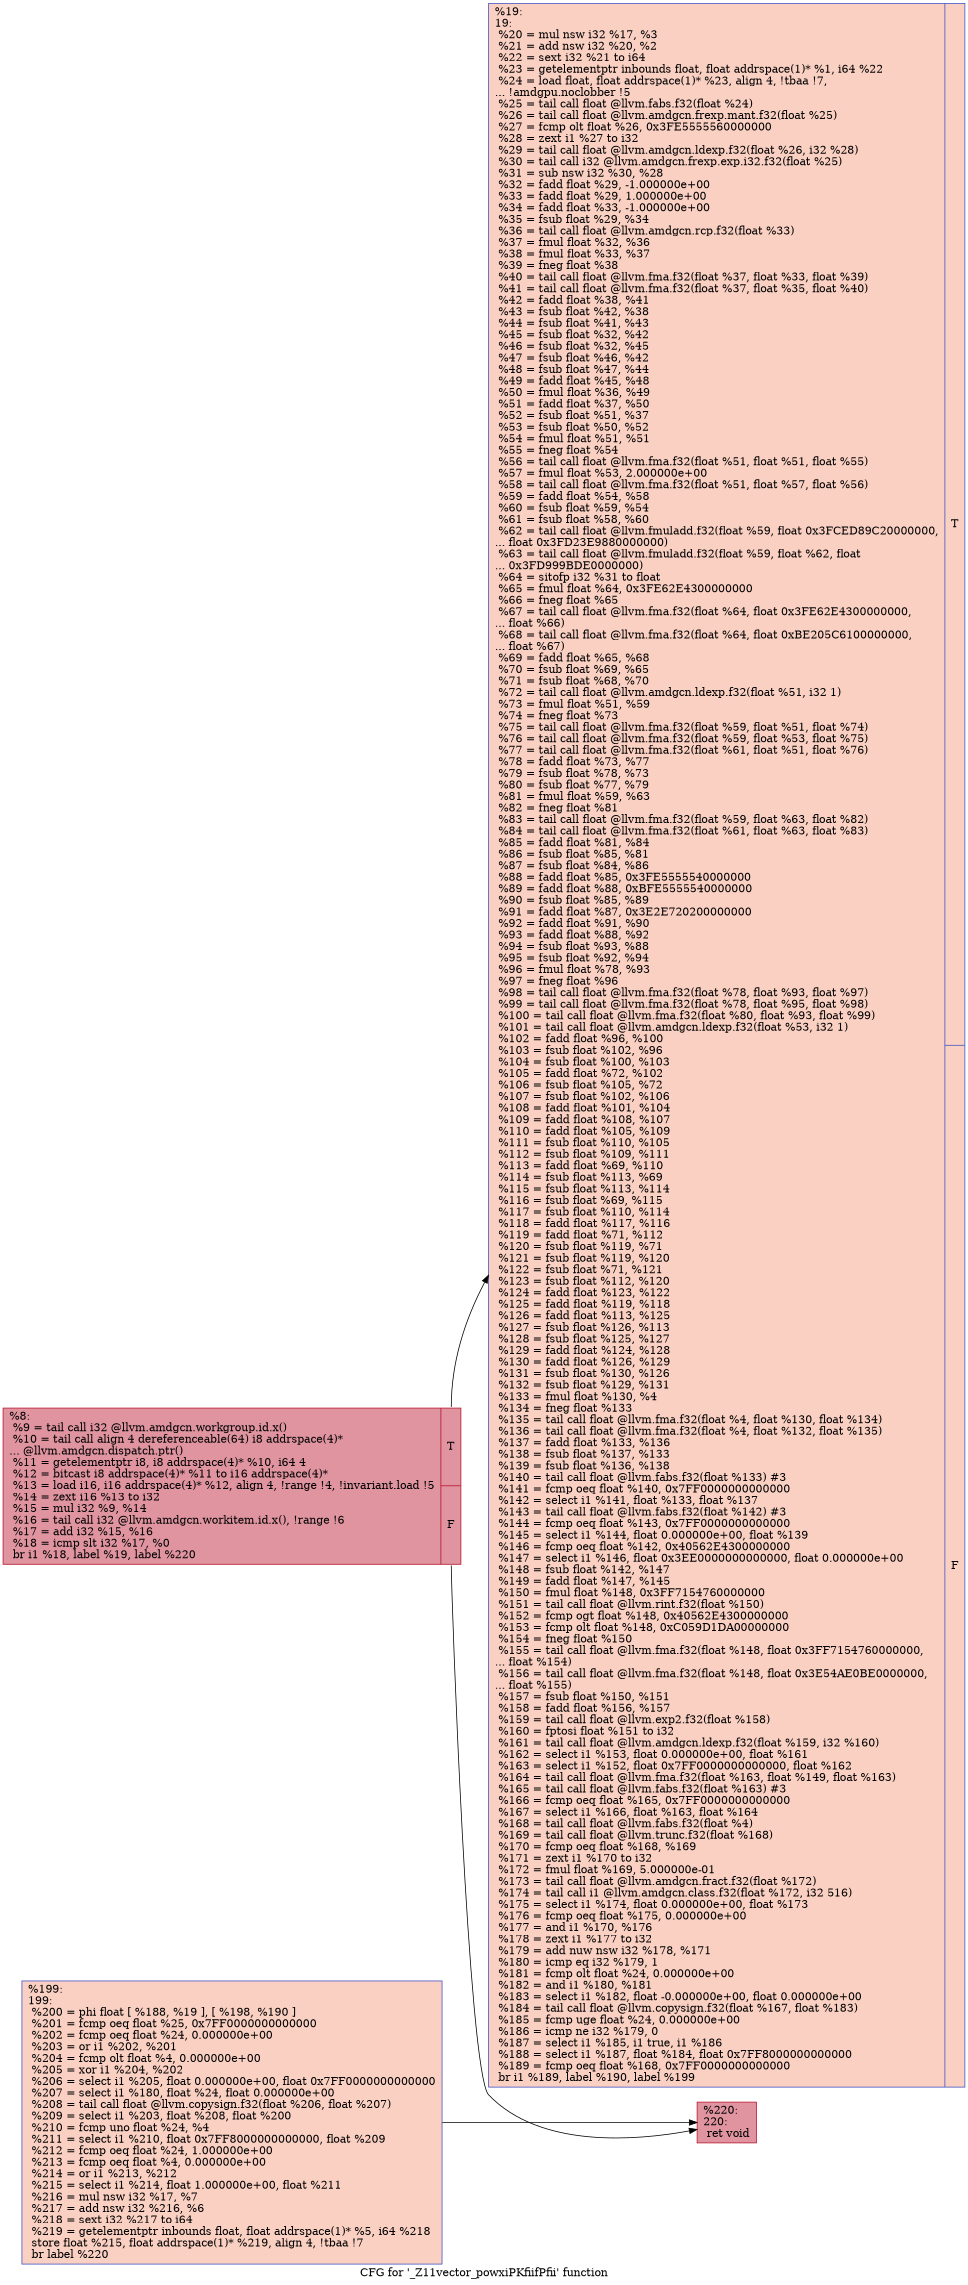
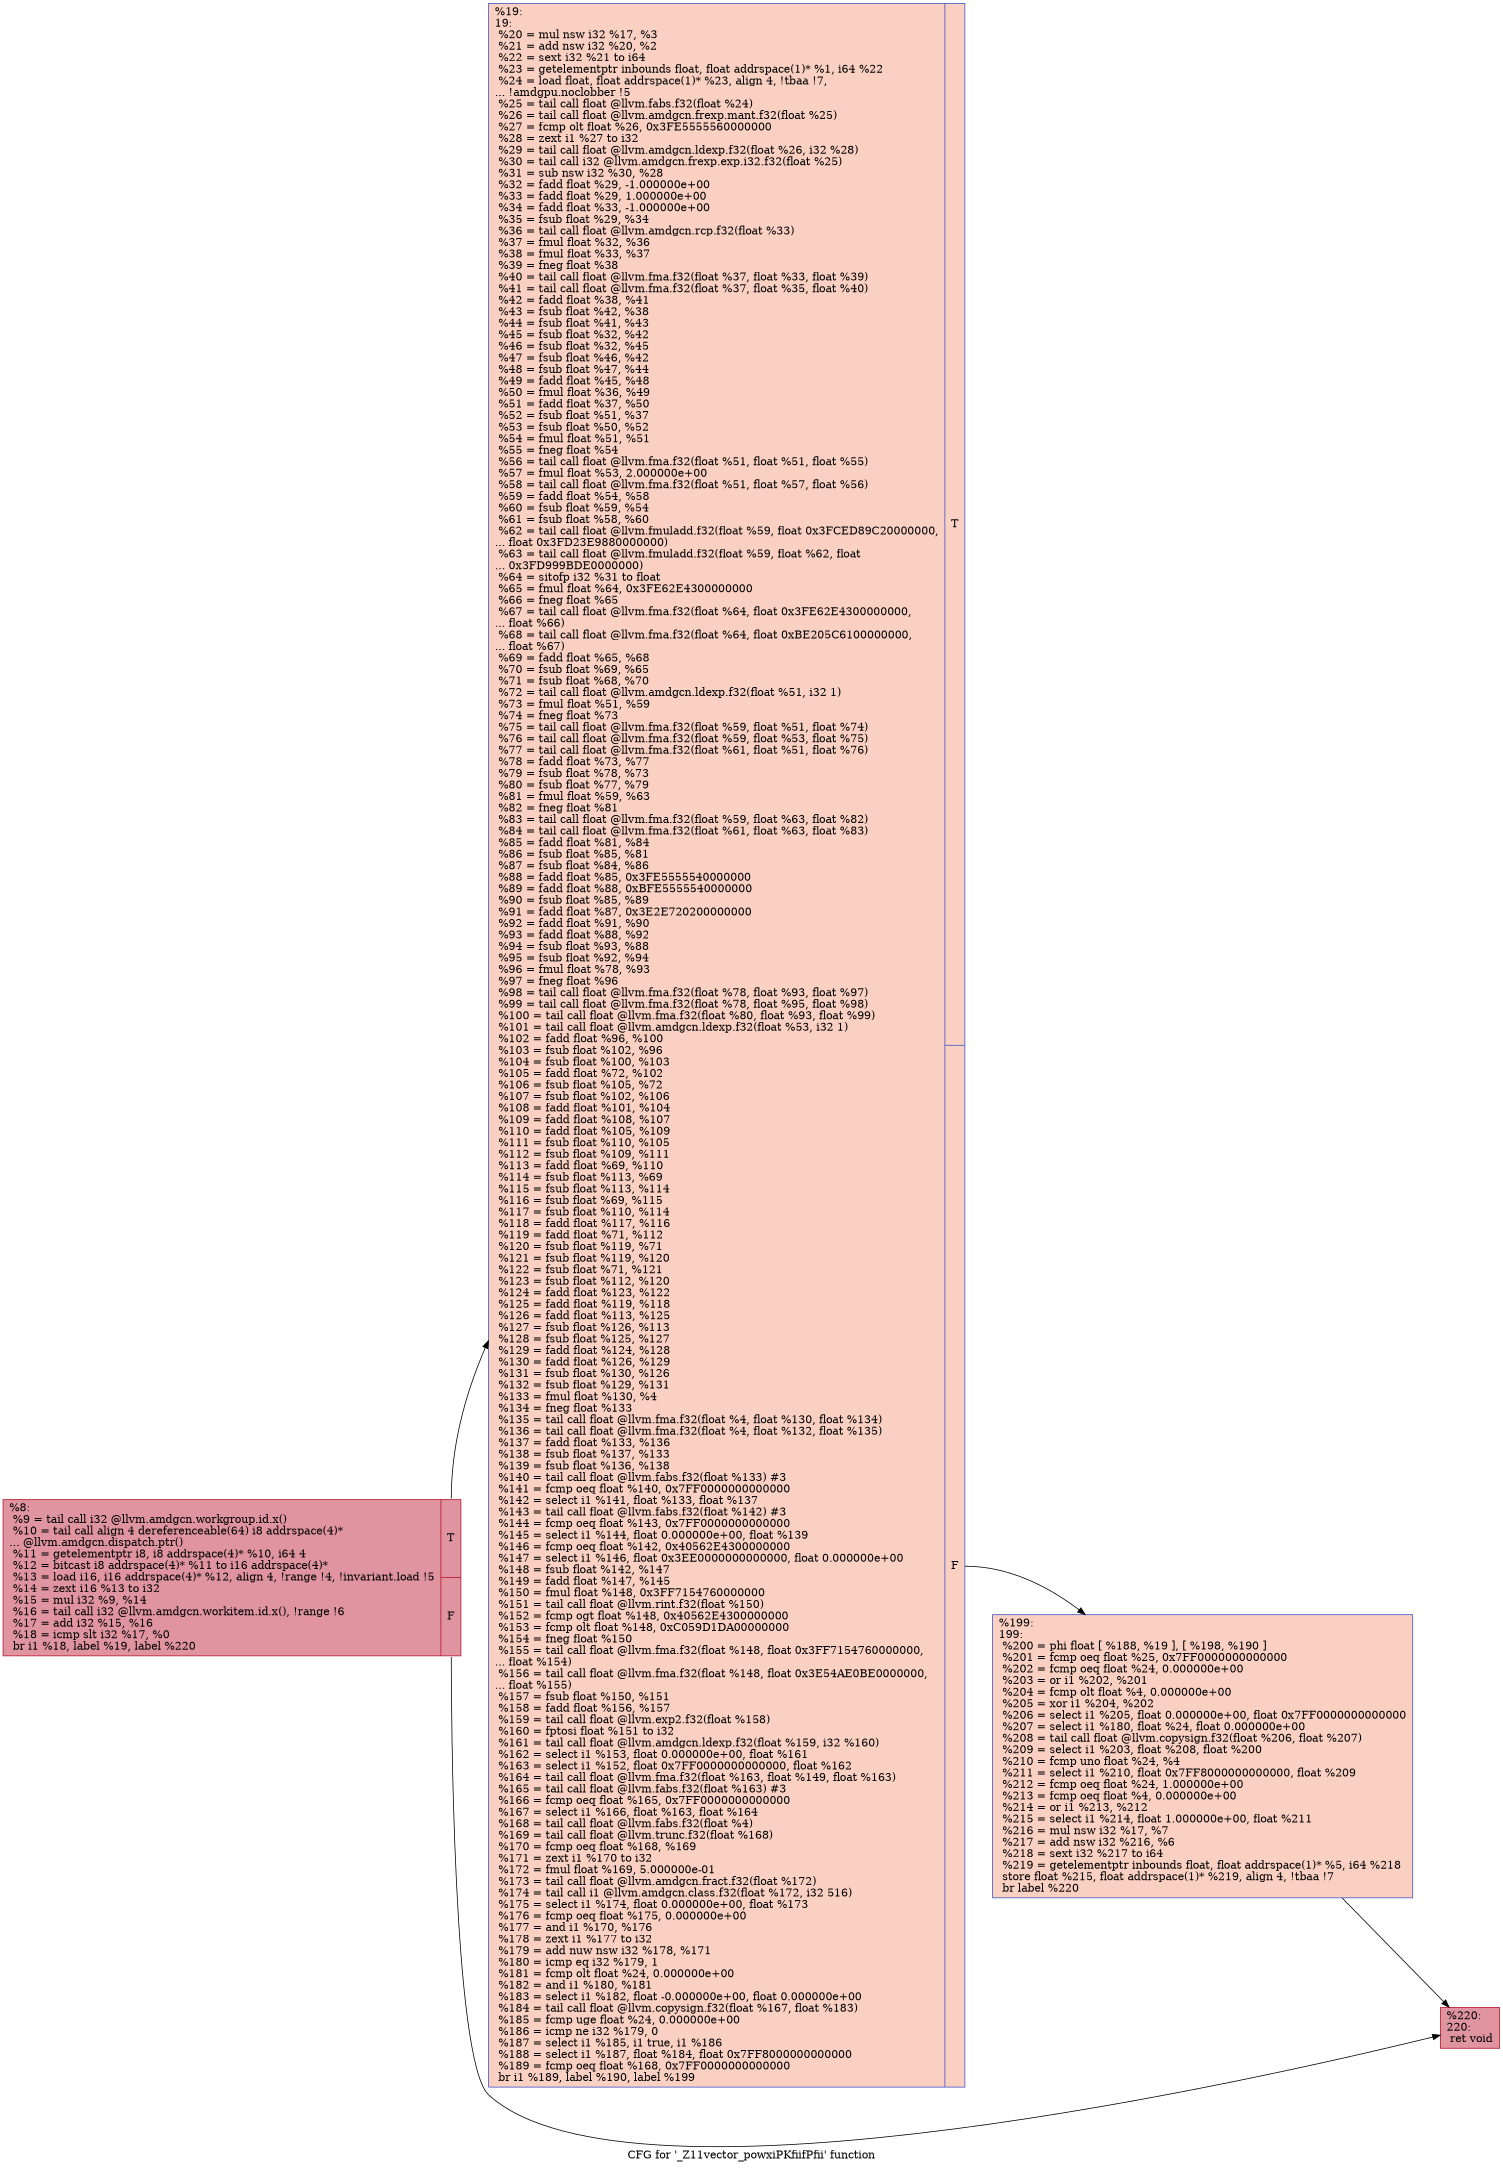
edge "%19:" -> "%199:": added
